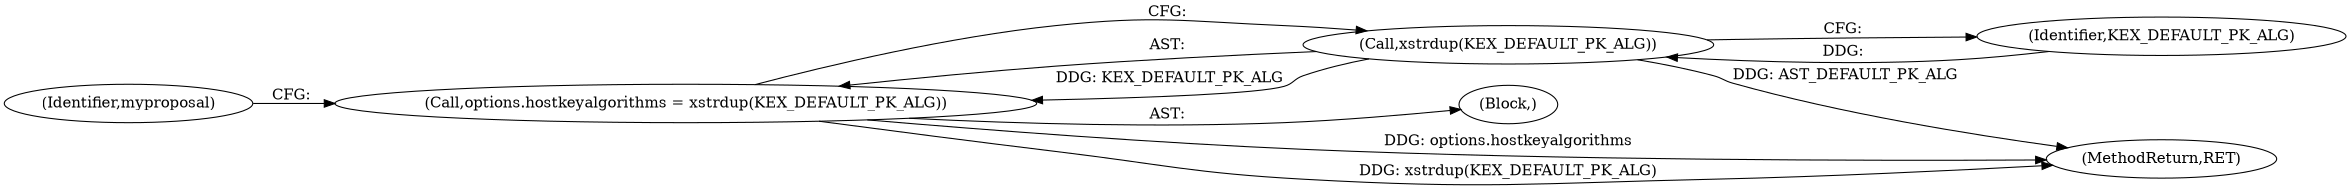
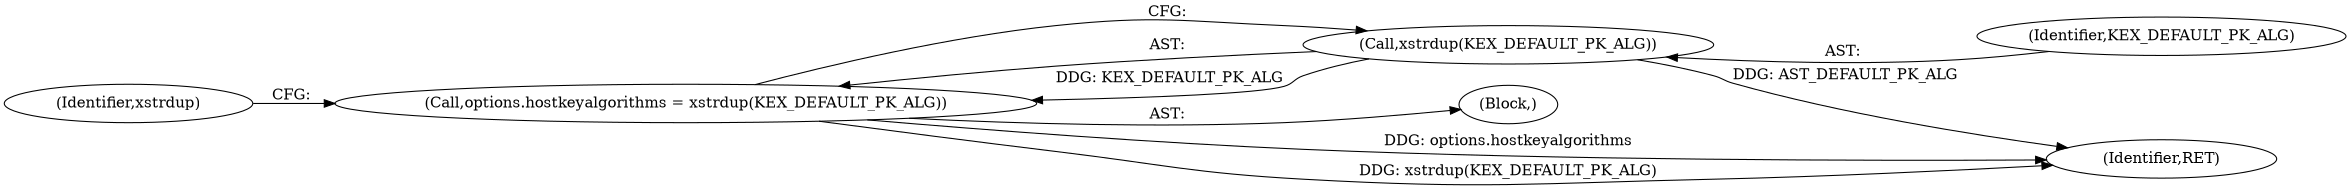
edge "(Call,xstrdup(KEX_DEFAULT_PK_ALG))" -> "(Identifier,KEX_DEFAULT_PK_ALG)": removed, label "CFG:"
edge "(Identifier,KEX_DEFAULT_PK_ALG)" -> "(Call,xstrdup(KEX_DEFAULT_PK_ALG))": label "DDG: " -> "AST: "
node "(Identifier,myproposal)": label "(Identifier,myproposal)" -> "(Identifier,xstrdup)"
node "(MethodReturn,RET)": label "(MethodReturn,RET)" -> "(Identifier,RET)"
